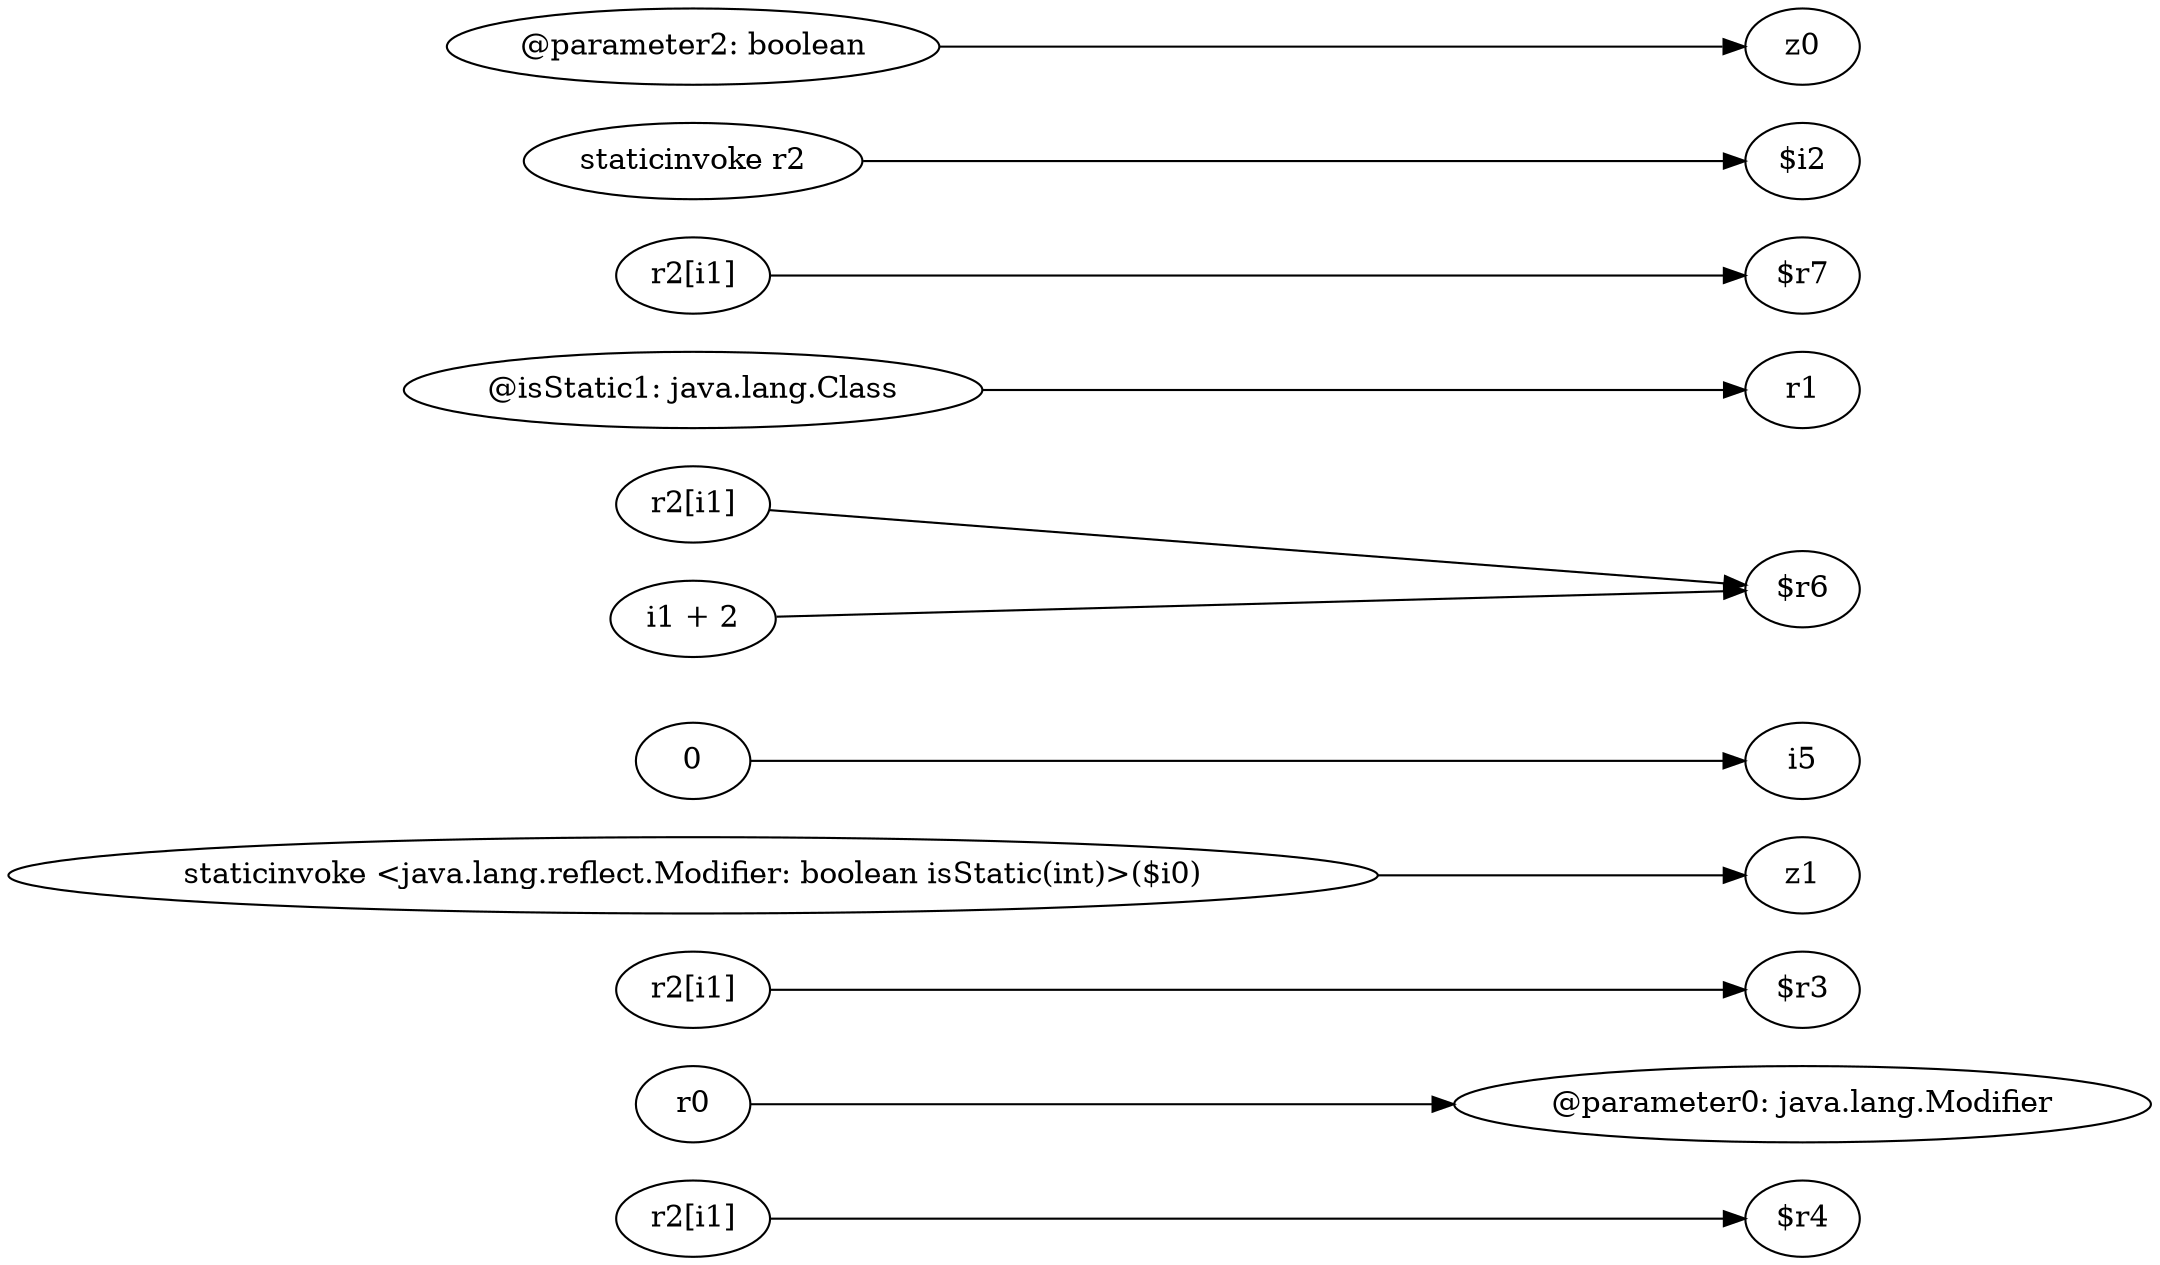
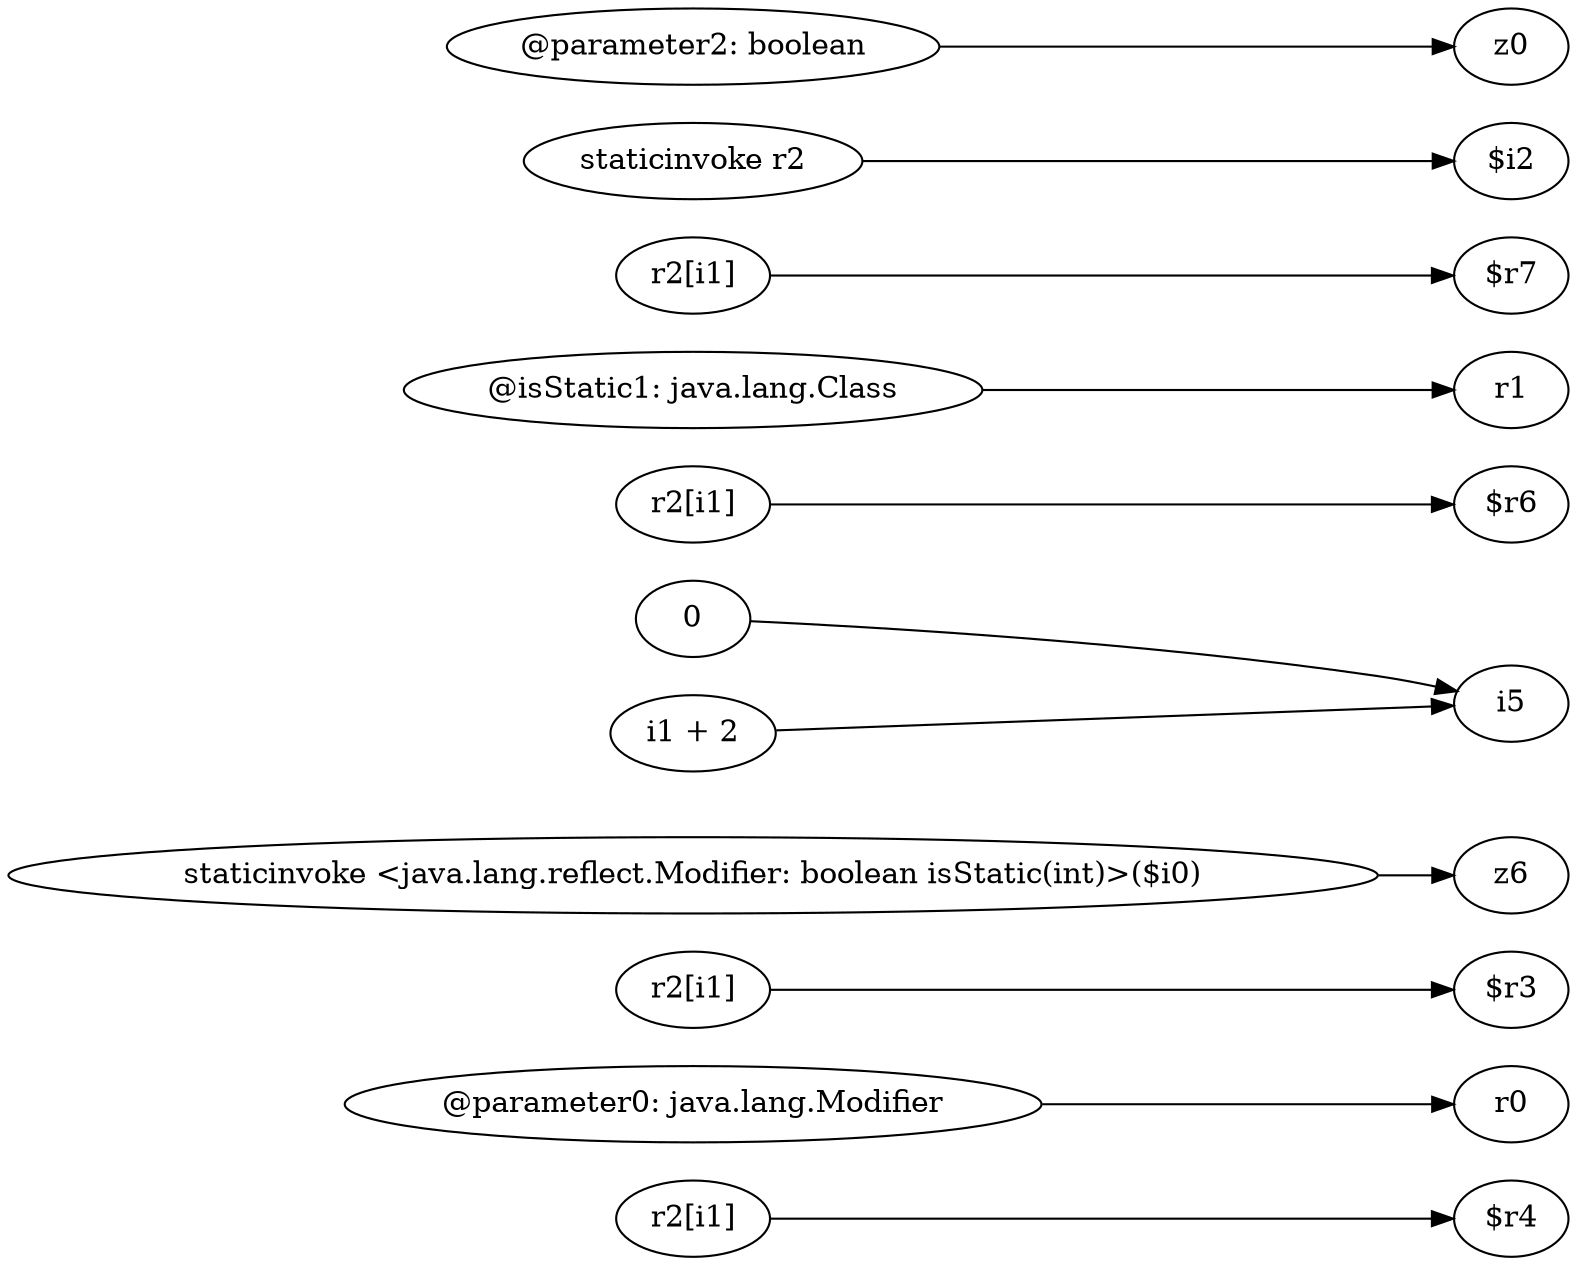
edge "i1 + 2" -> "$r6": now "i1 + 2" -> "i5"
node "z1": label "z1" -> "z6"
edge "r0" -> "@parameter0: java.lang.Modifier": reversed
